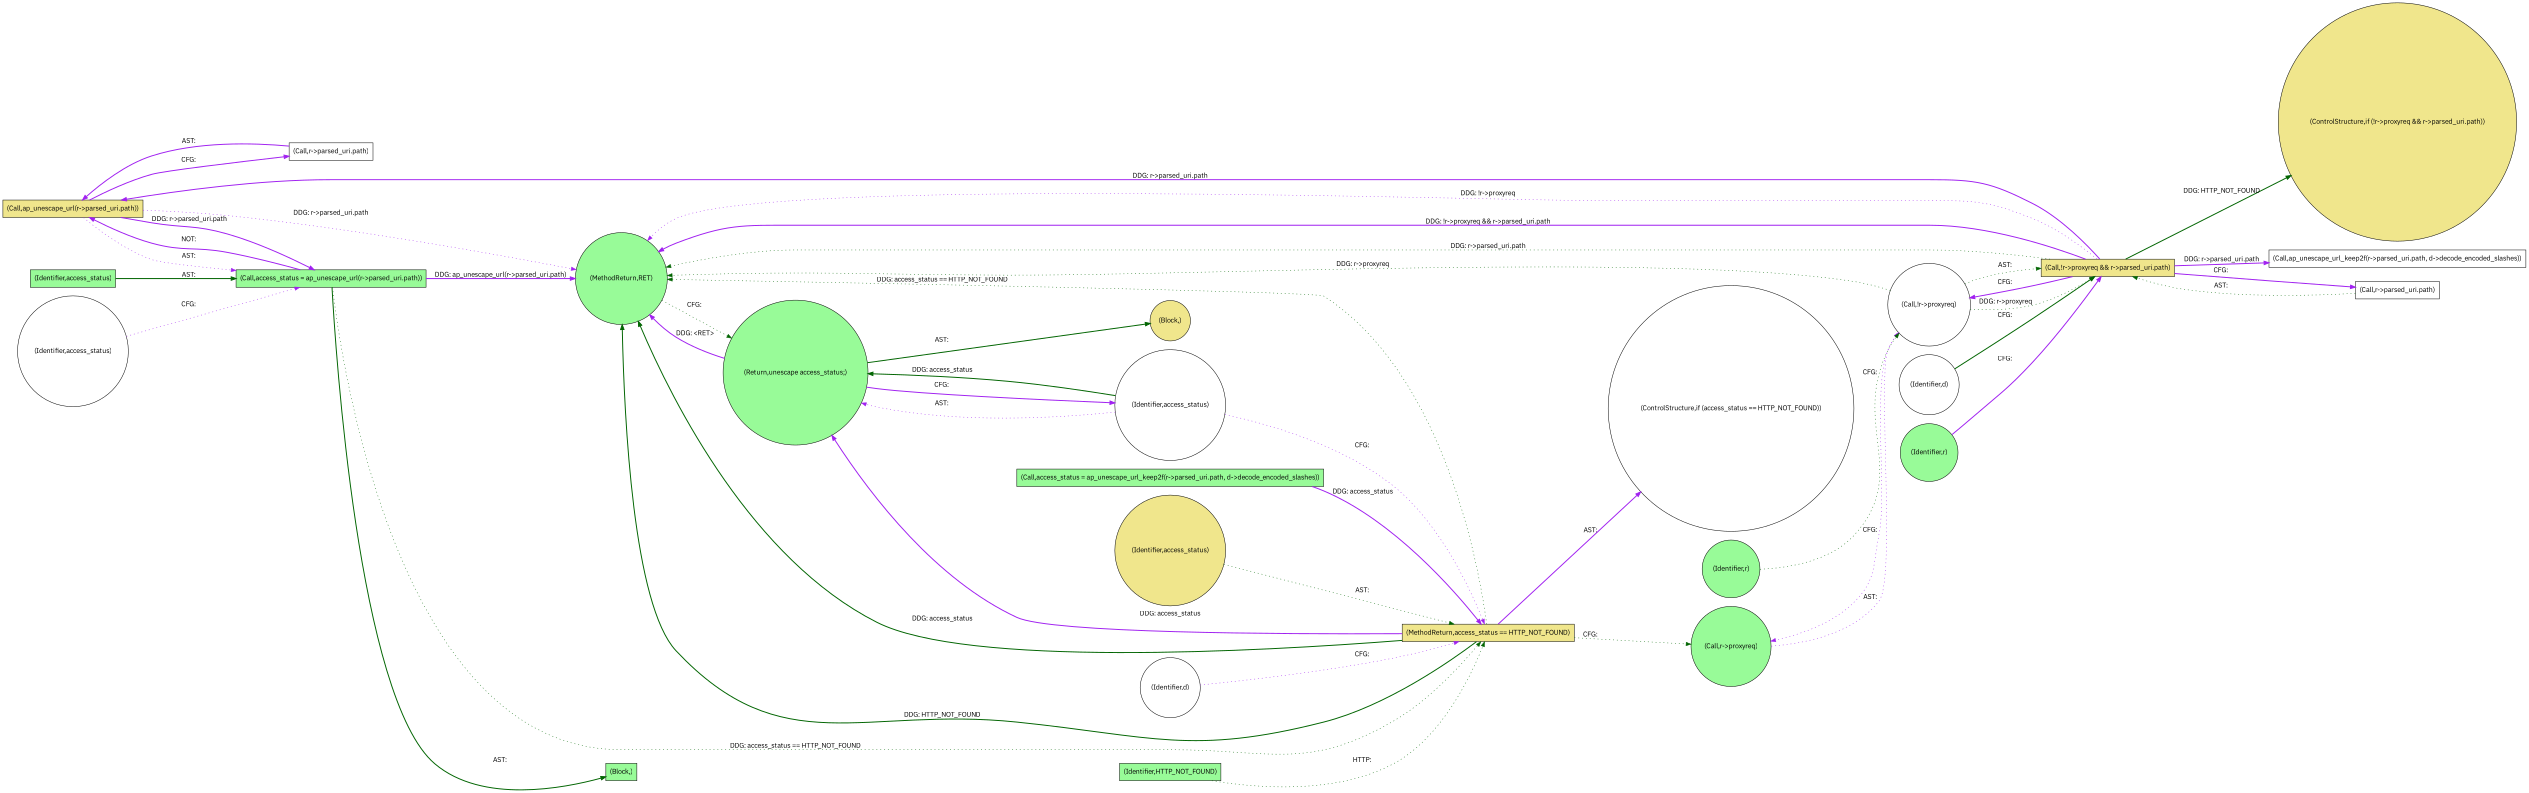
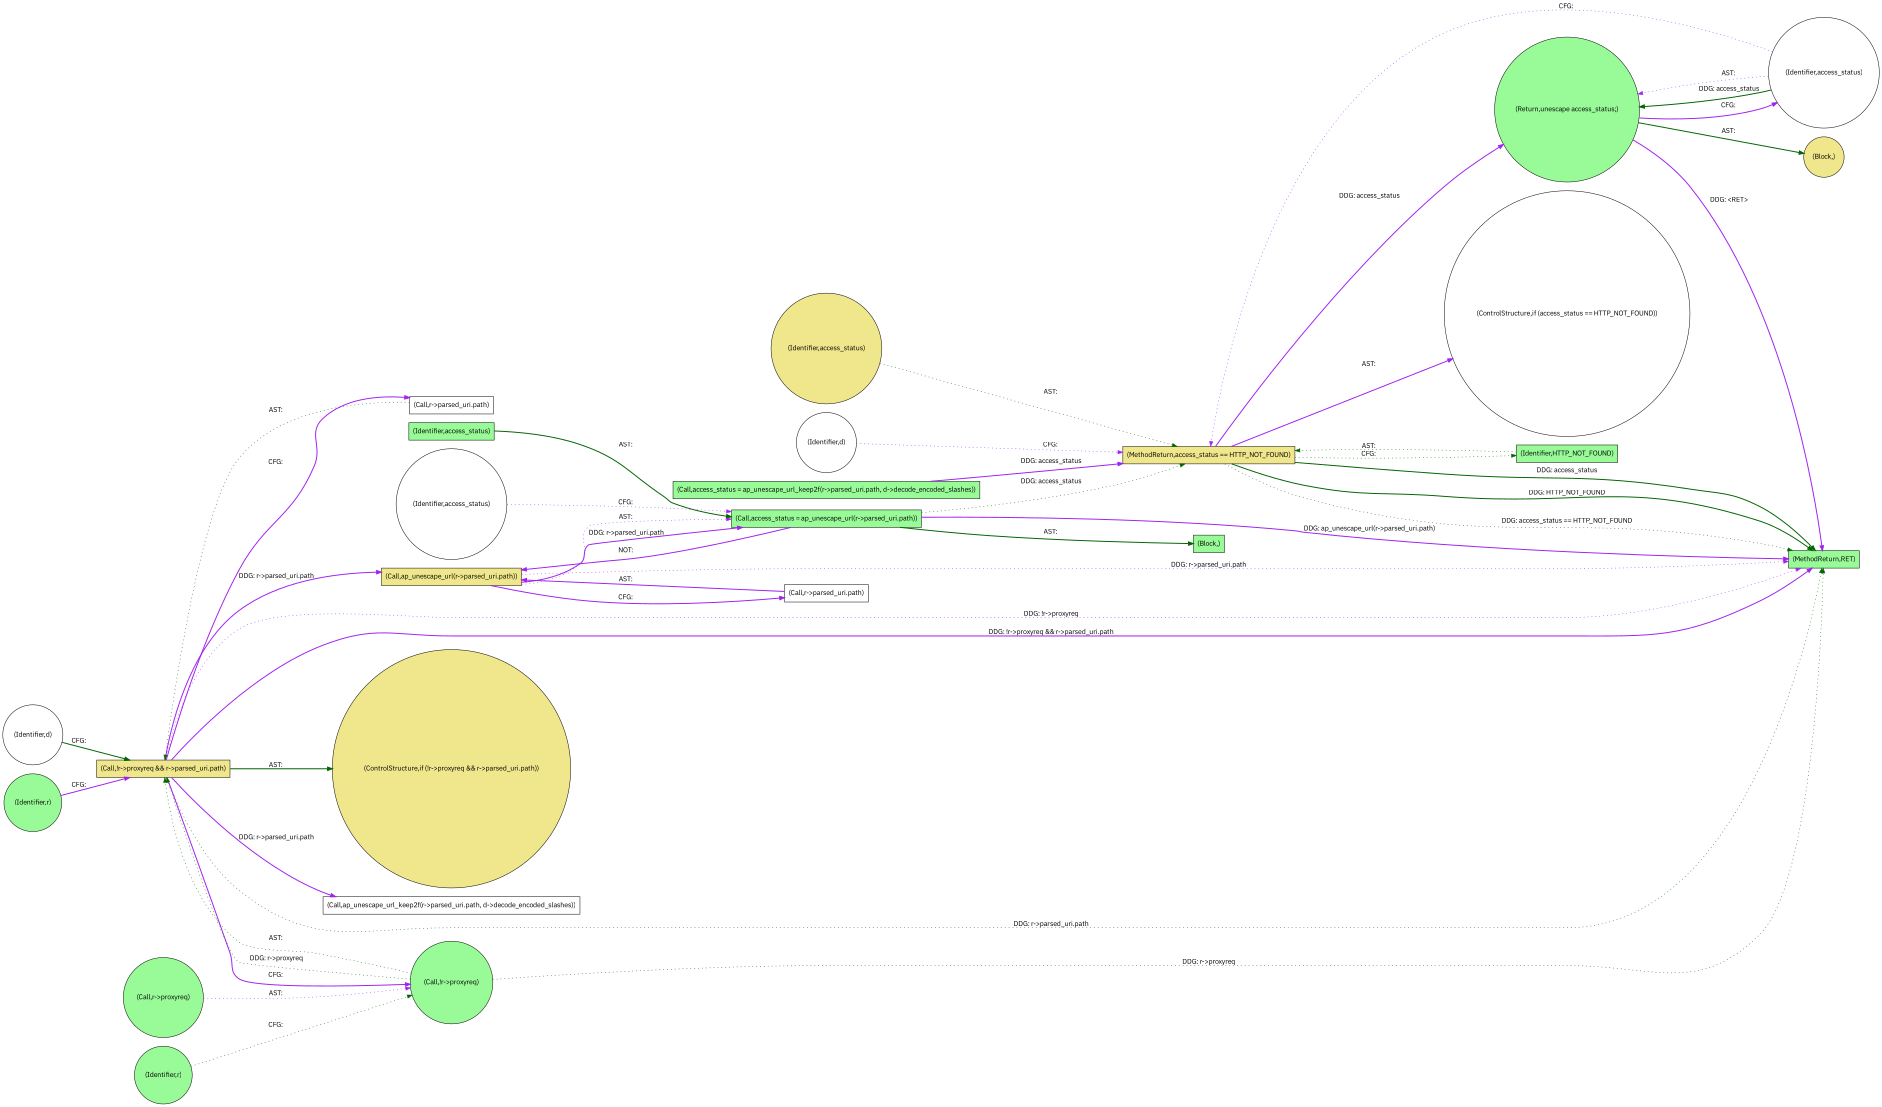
edge "(Call,!r->proxyreq && r->parsed_uri.path)" -> "(ControlStructure,if (!r->proxyreq && r->parsed_uri.path))": label "DDG: HTTP_NOT_FOUND" -> "AST: "
node "(MethodReturn,RET)": shape circle -> box
node "(Call,!r->proxyreq)": fillcolor white -> palegreen
edge "(MethodReturn,RET)" -> "(Return,unescape access_status;)": removed, label "CFG:"
edge "(Call,!r->proxyreq)" -> "(Call,r->proxyreq)": removed, label "CFG:"
edge "(MethodReturn,access_status == HTTP_NOT_FOUND)" -> "(Call,r->proxyreq)": now "(MethodReturn,access_status == HTTP_NOT_FOUND)" -> "(Identifier,HTTP_NOT_FOUND)"
edge "(Call,access_status = ap_unescape_url(r->parsed_uri.path))" -> "(MethodReturn,access_status == HTTP_NOT_FOUND)": label "DDG: access_status == HTTP_NOT_FOUND" -> "DDG: access_status"
edge "(Identifier,HTTP_NOT_FOUND)" -> "(MethodReturn,access_status == HTTP_NOT_FOUND)": label "HTTP: " -> "AST: "
